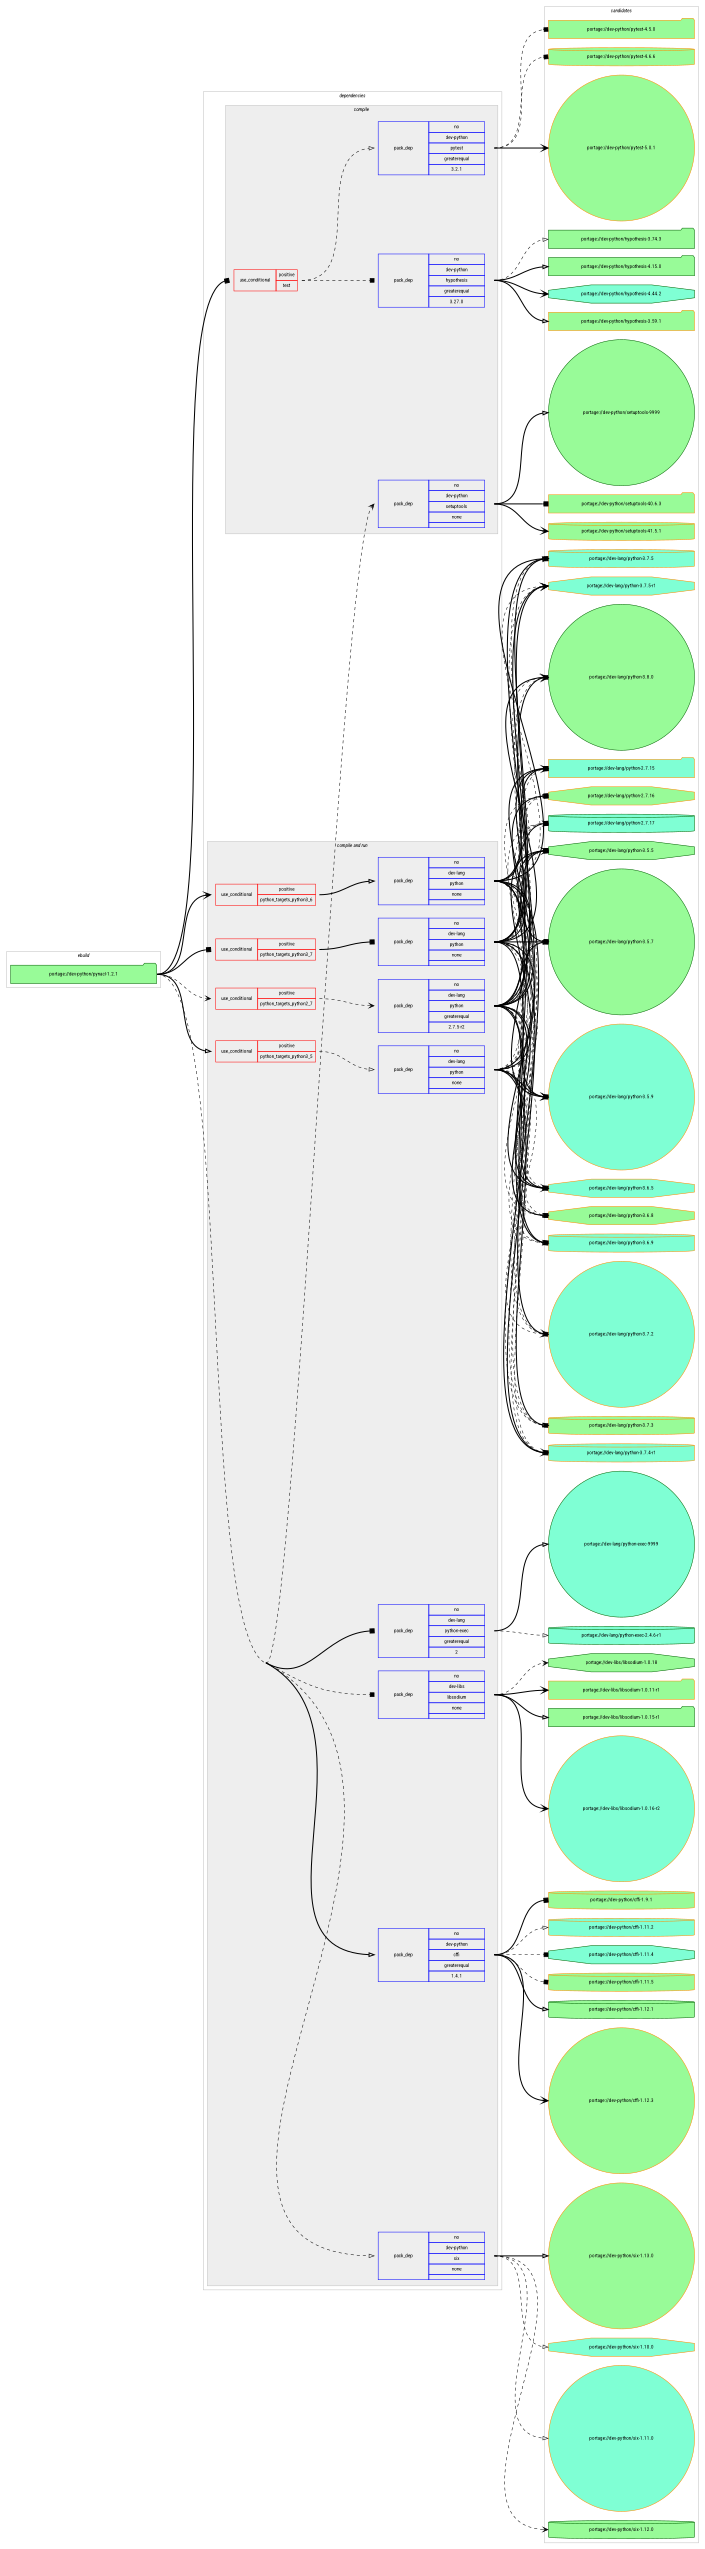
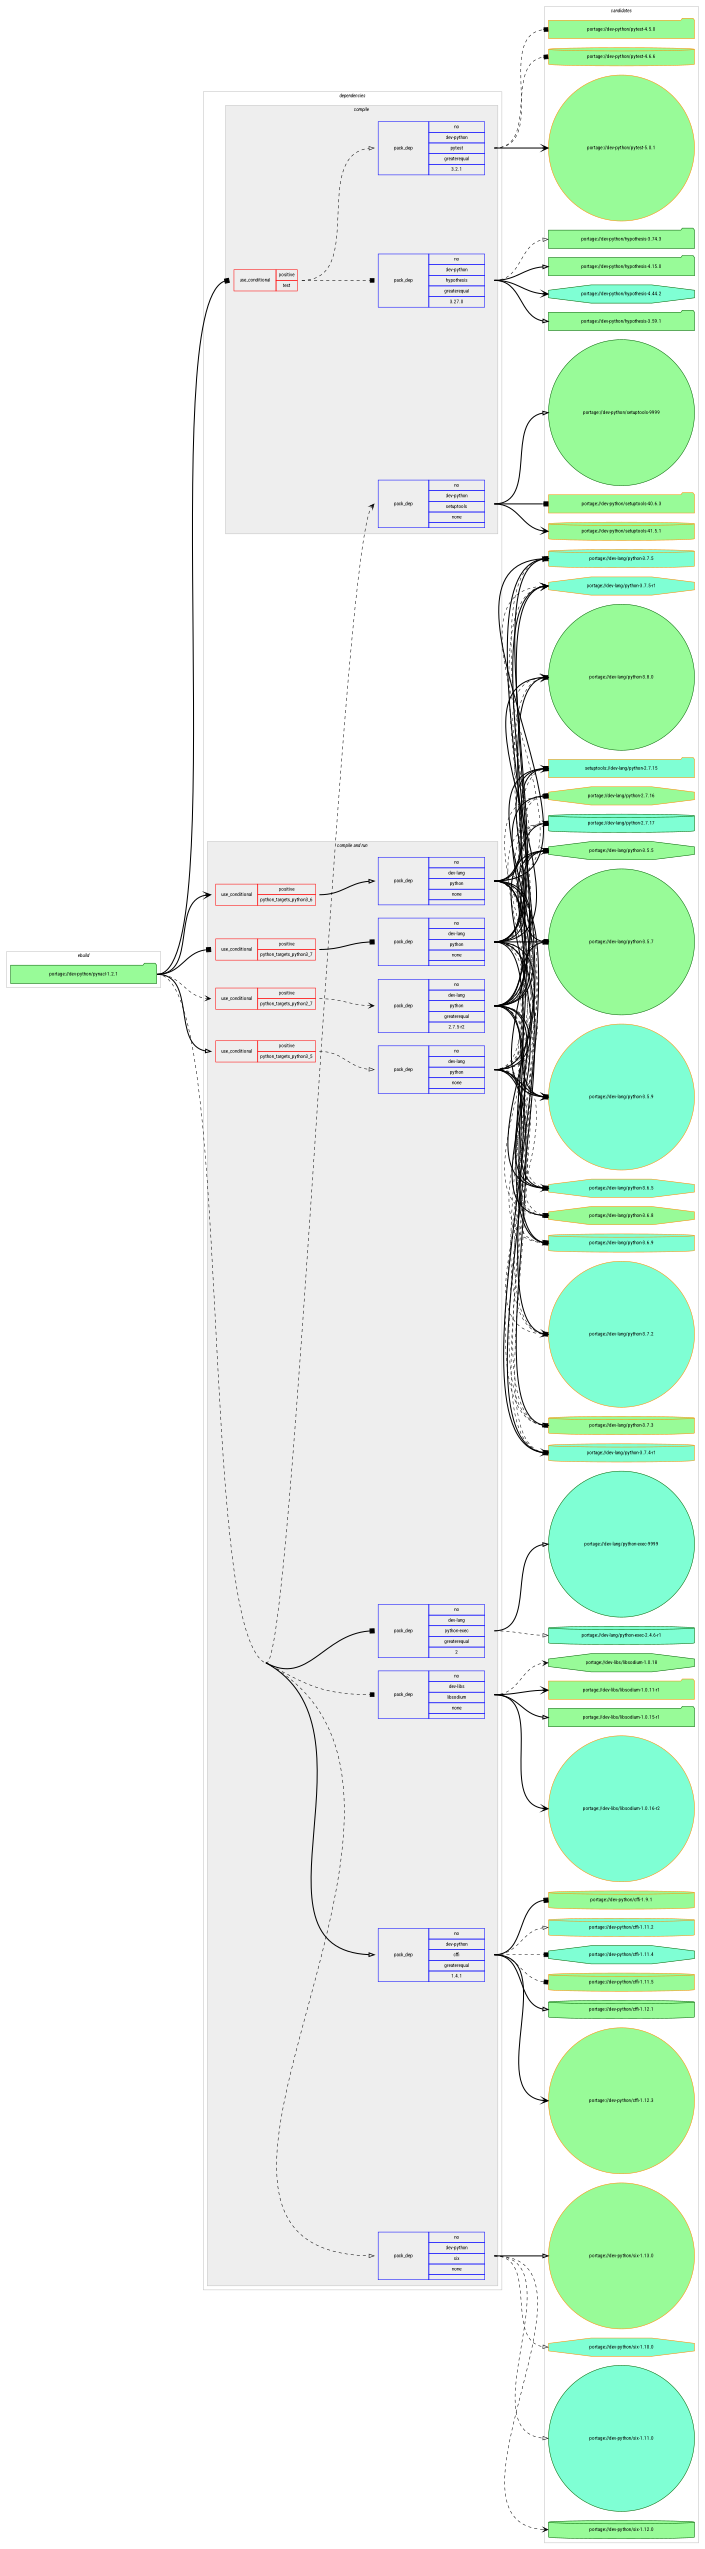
node "portage://dev-python/hypothesis-3.59.1": color darkorange -> darkgreen
node "portage://dev-lang/python-2.7.15": label "portage://dev-lang/python-2.7.15" -> "setuptools://dev-lang/python-2.7.15"
node "portage://dev-python/six-1.11.0": color darkorange -> darkgreen
